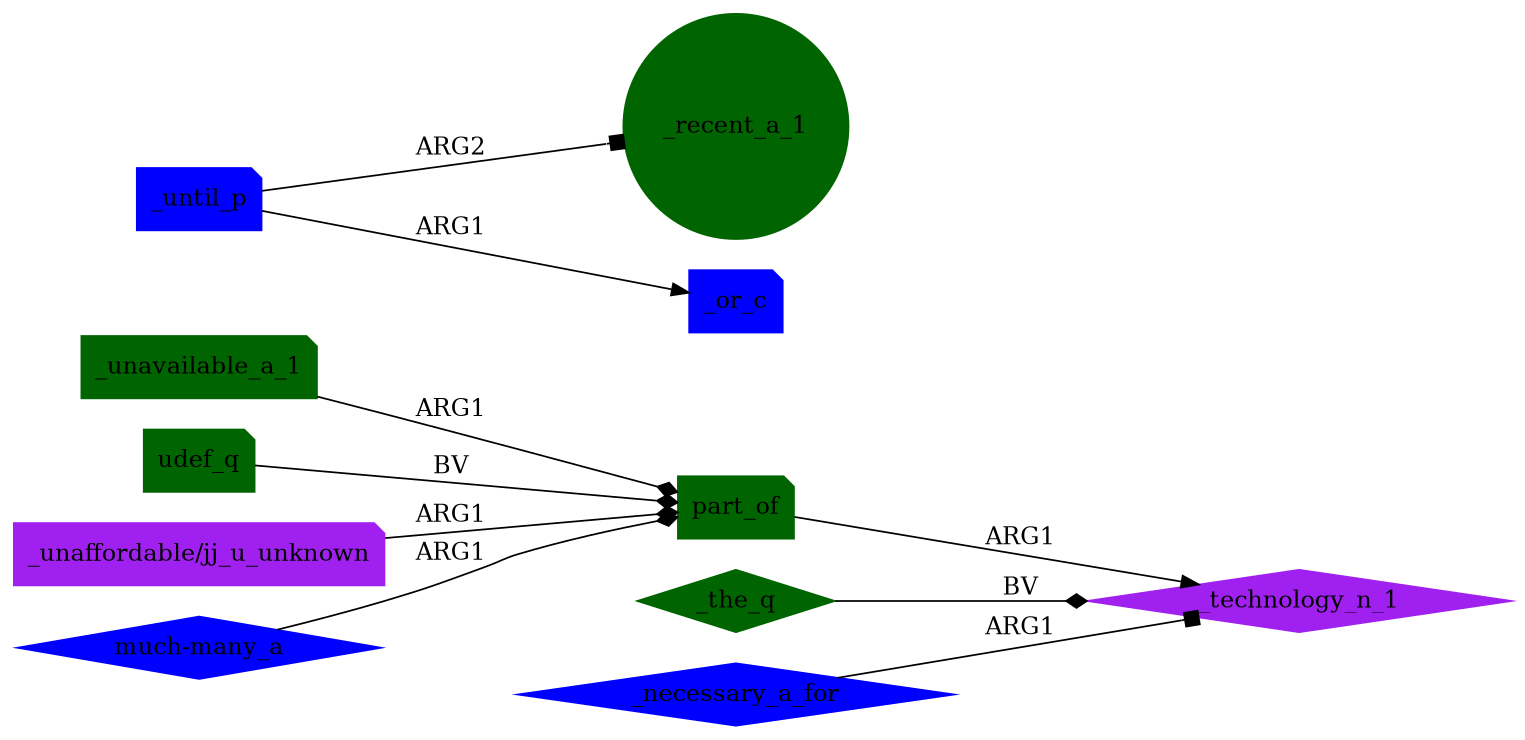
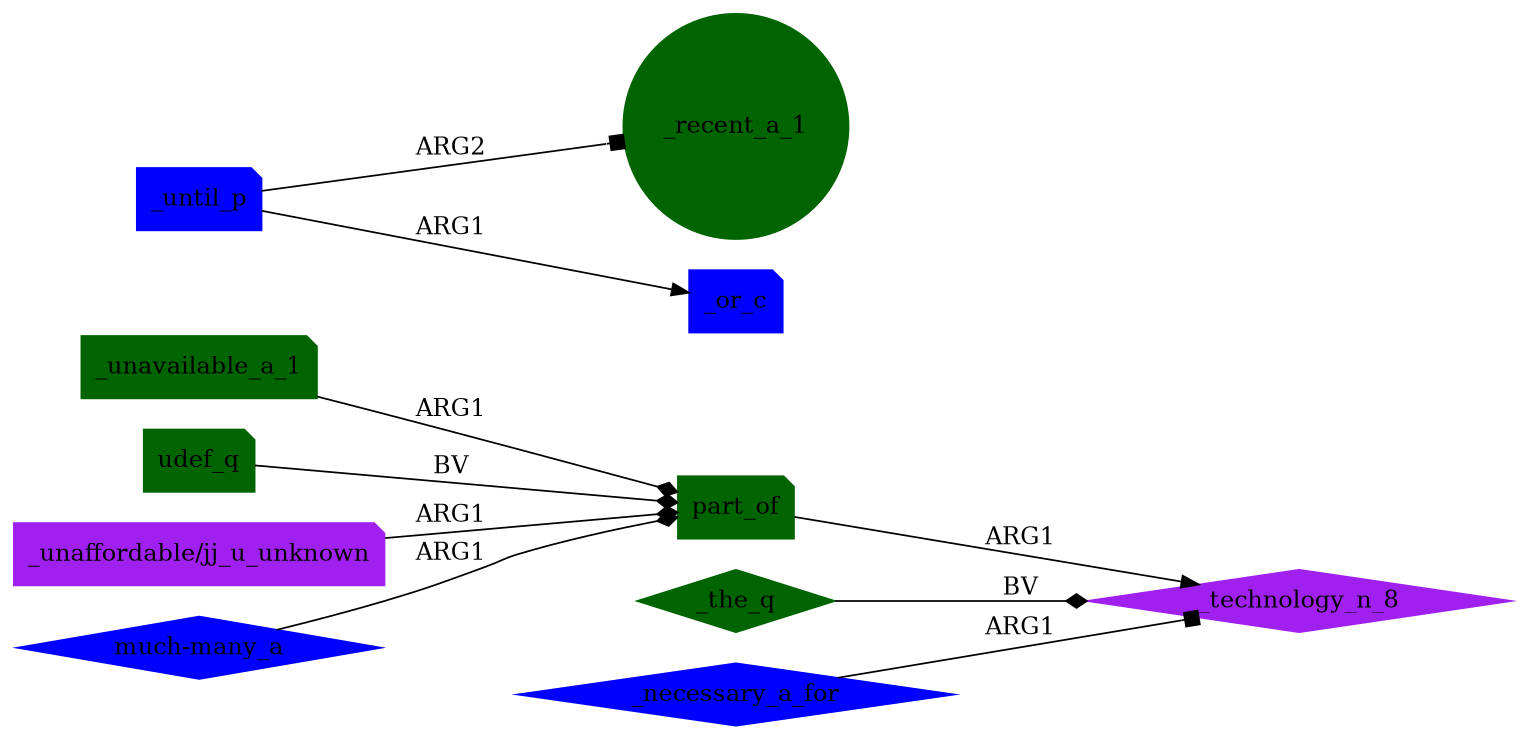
node "_technology_n_1": label "_technology_n_1" -> "_technology_n_8"
